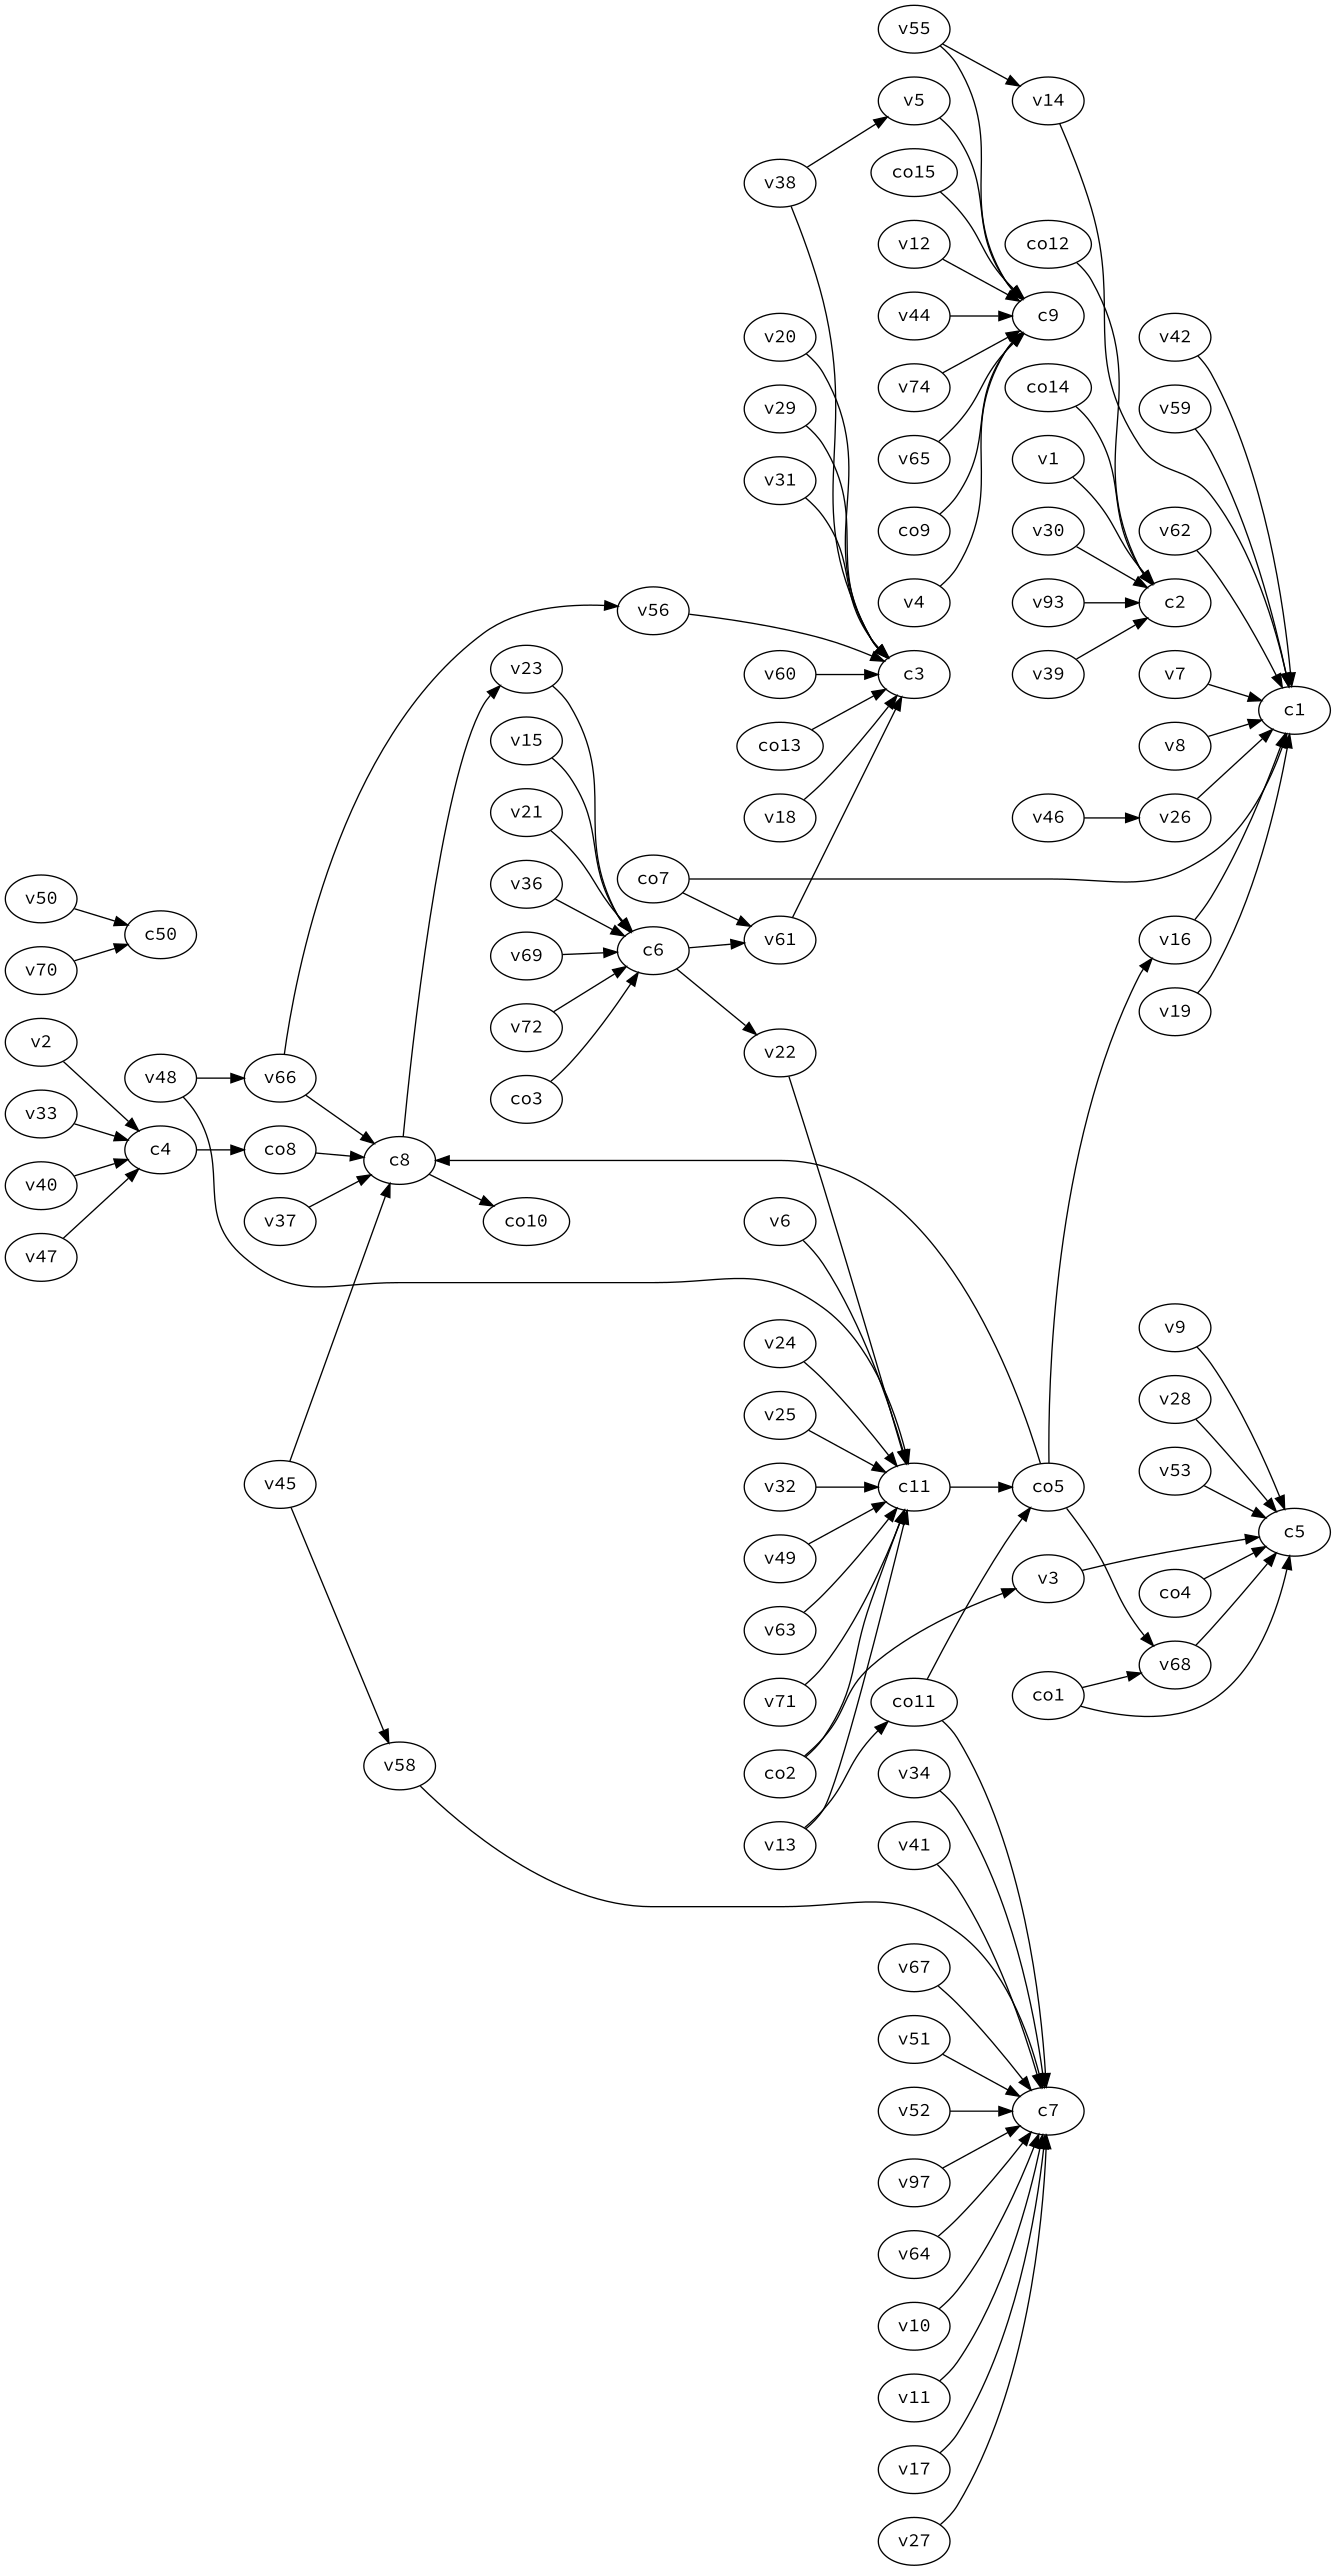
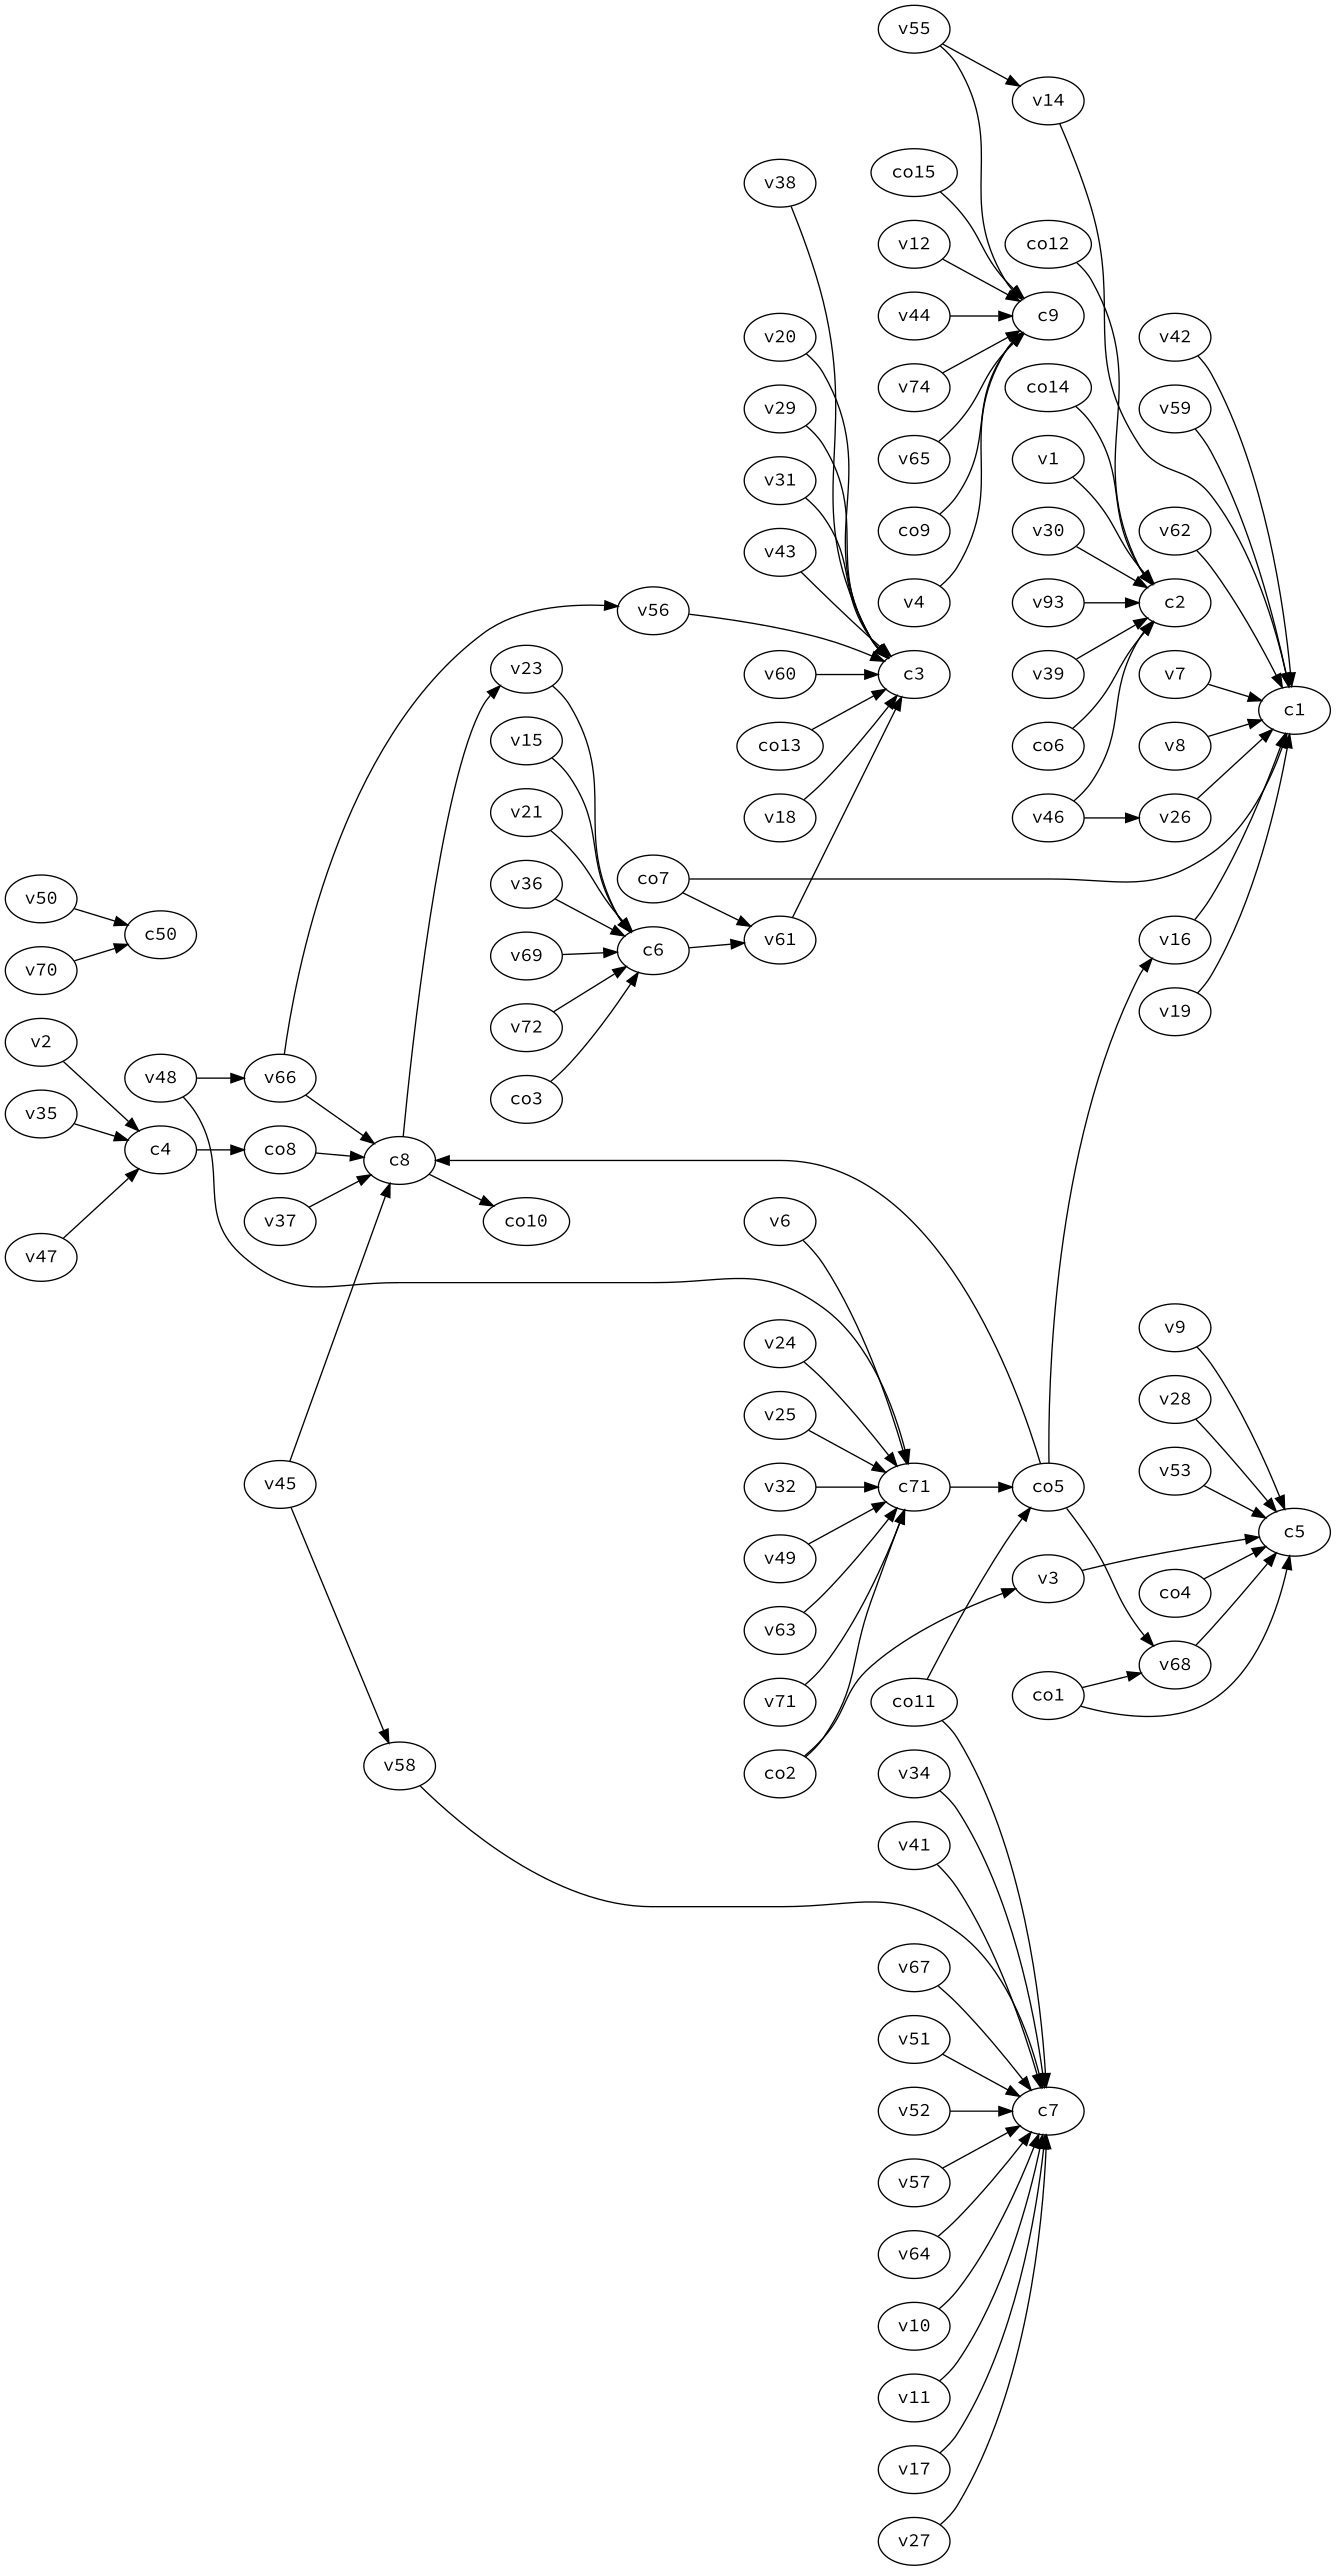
node "v5": removed
node "v43": added
edge "v46" -> "c2": added
node "co6": added
node "v22": removed
node "v33": label "v33" -> "v35"
node "v40": removed
node "c11": label "c11" -> "c71"
node "v13": removed
node "v97": label "v97" -> "v57"
